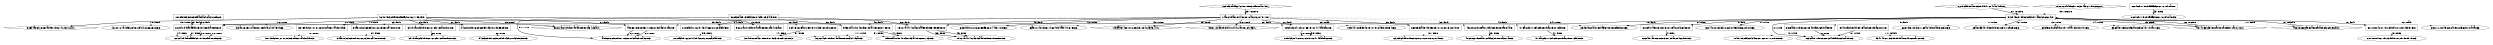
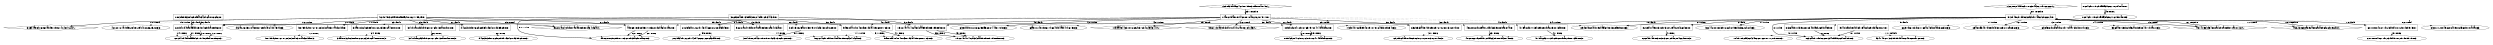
node "'0279cdf930a585339d45416047a040b5_S'": removed
